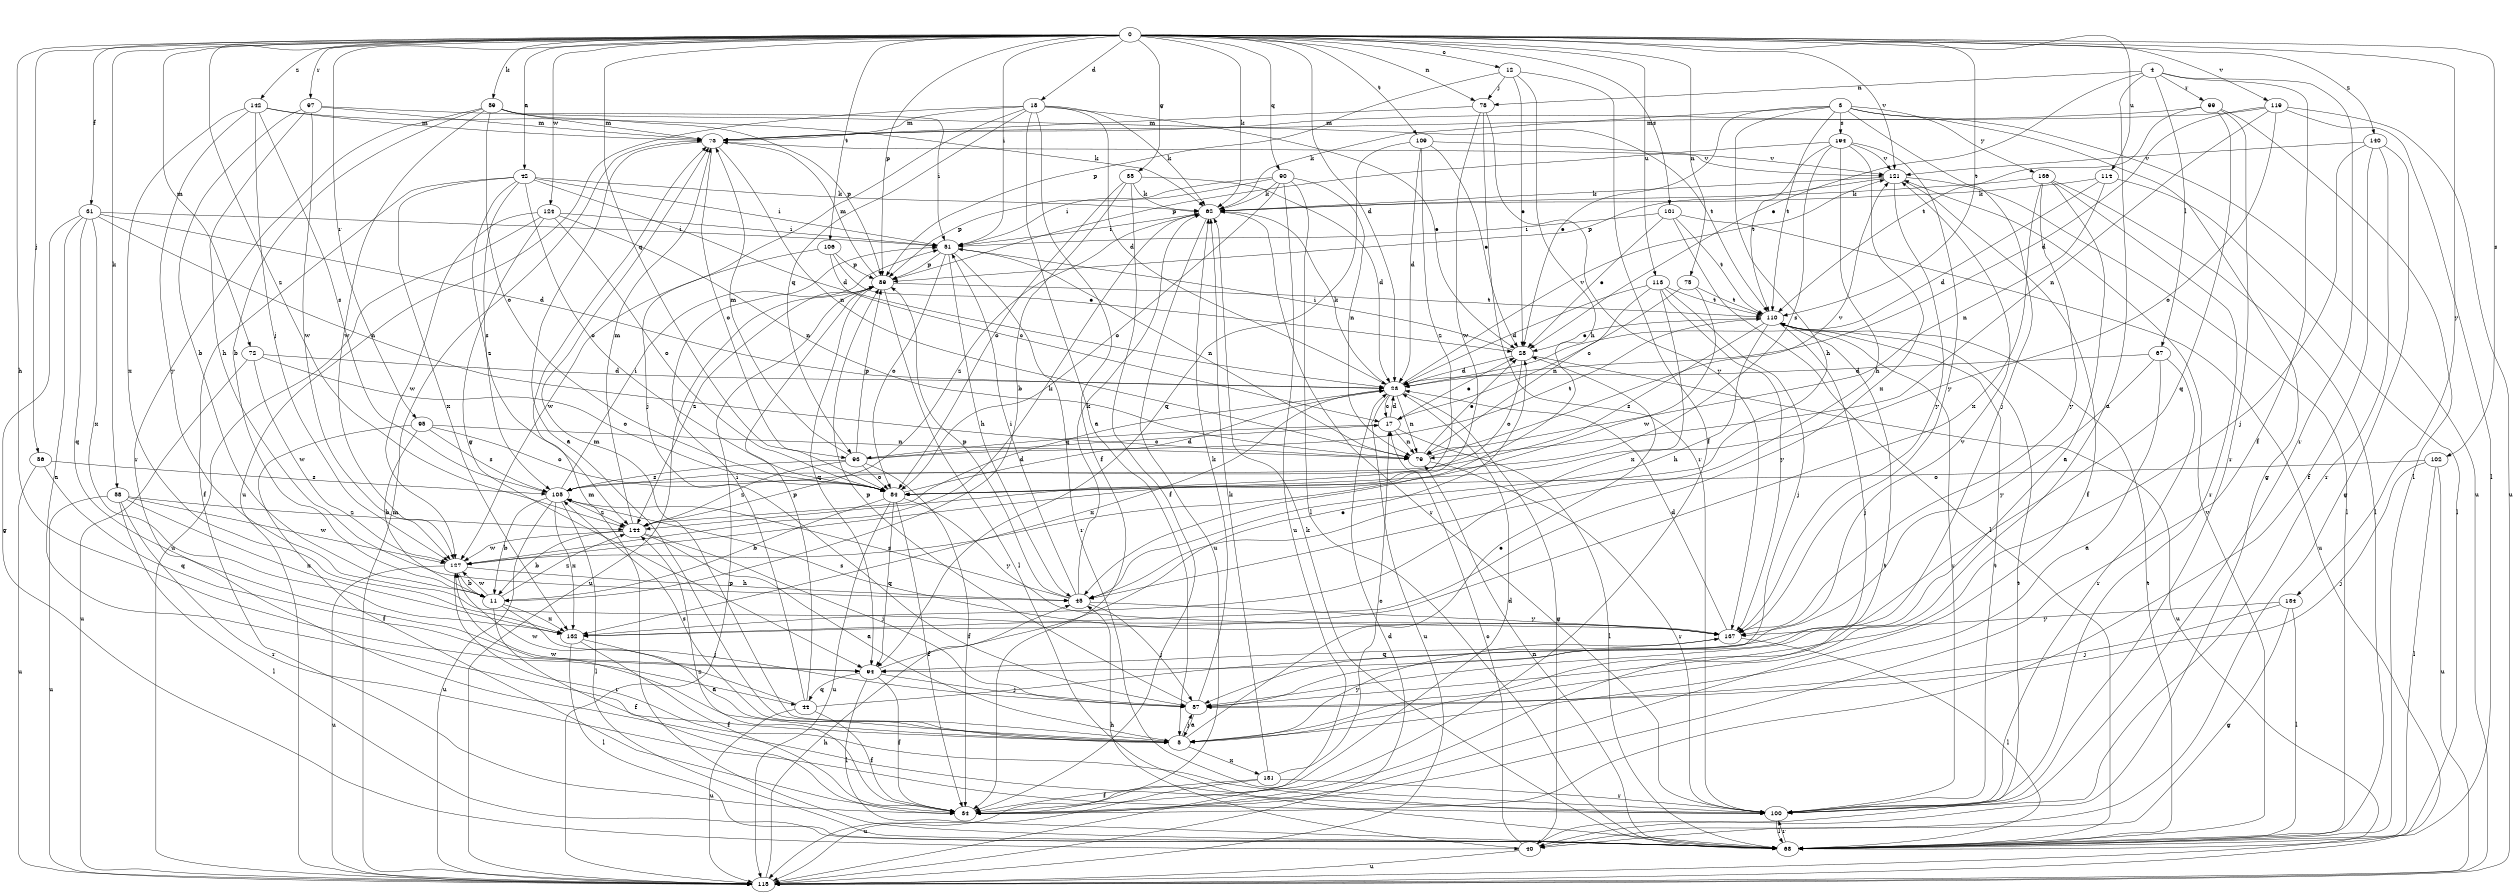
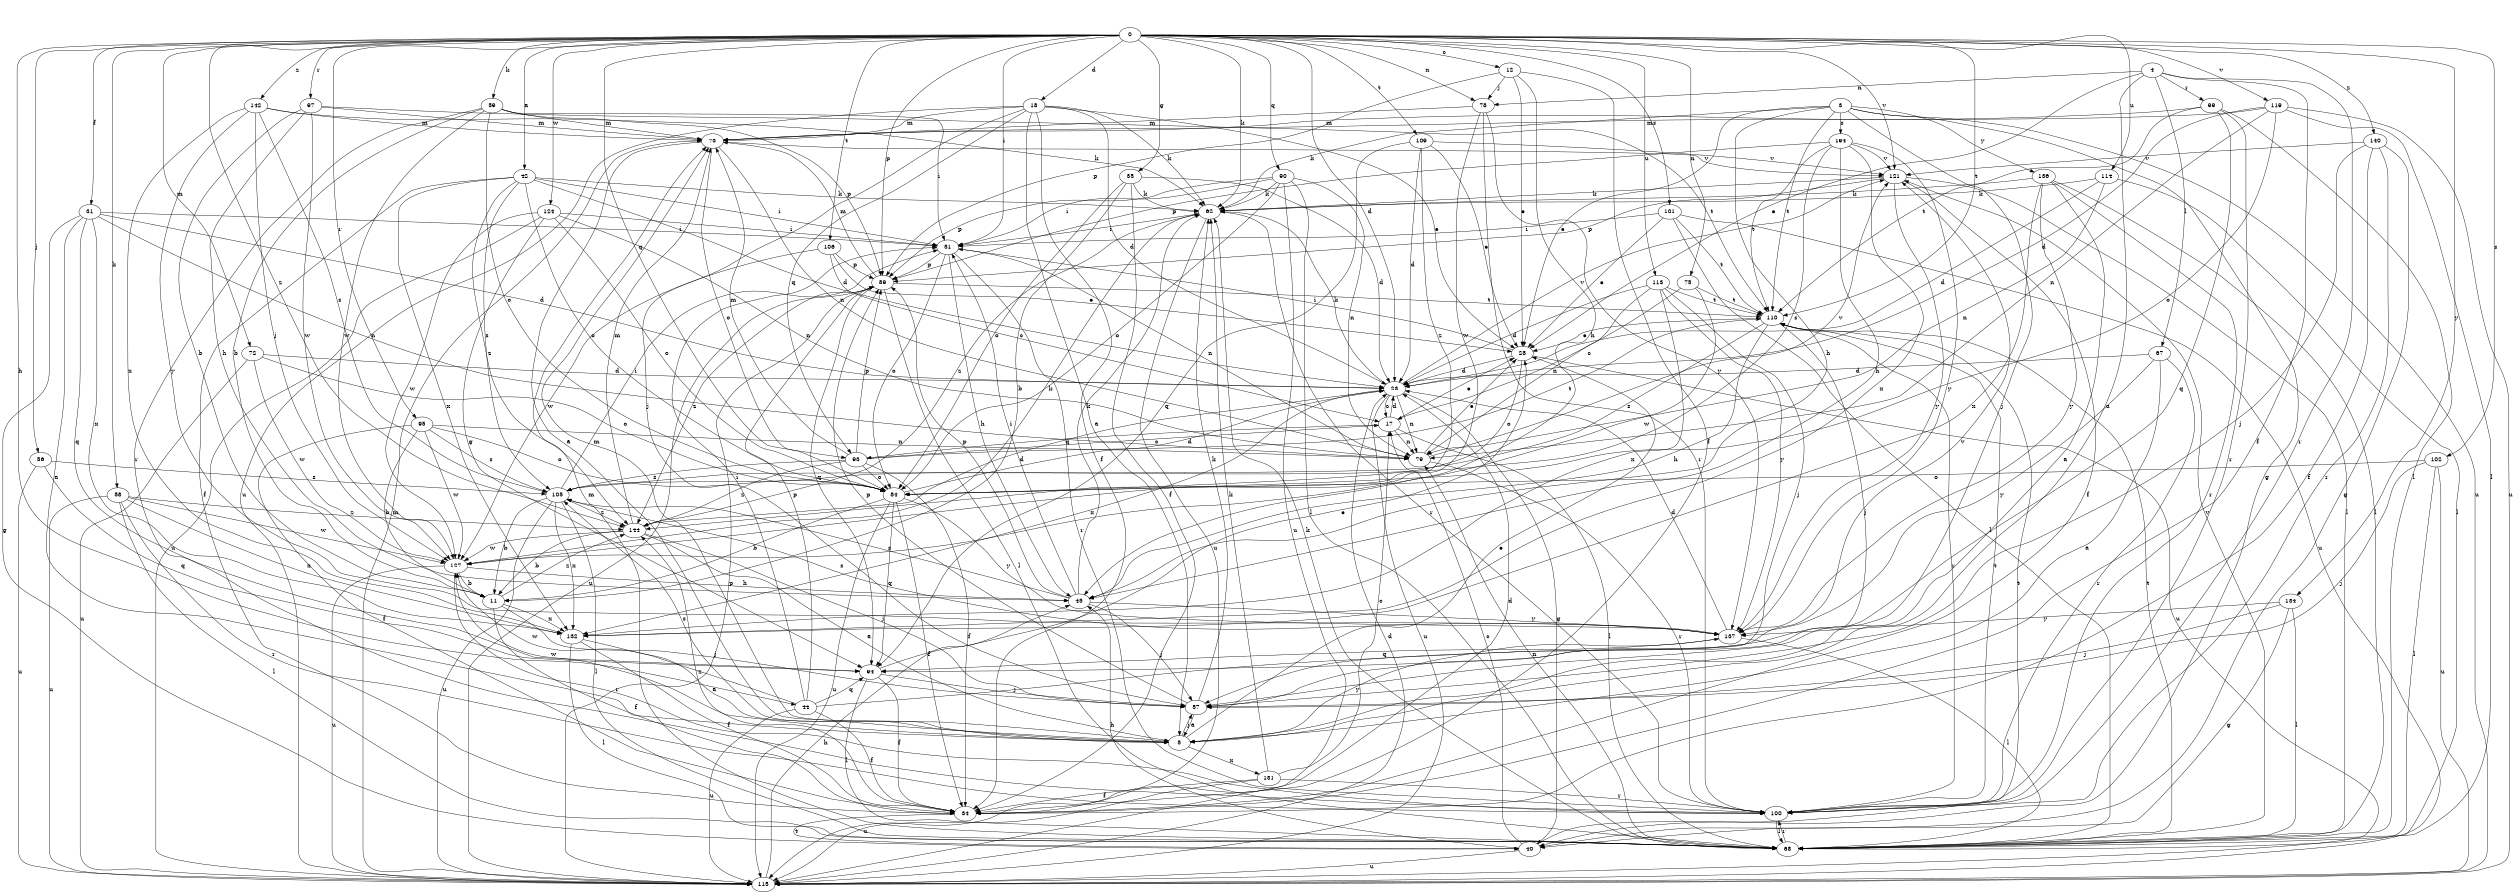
edge "11" -> "127": now "95" -> "127"
edge "94" -> "44": reversed
edge "34" -> "110": now "34" -> "40"
